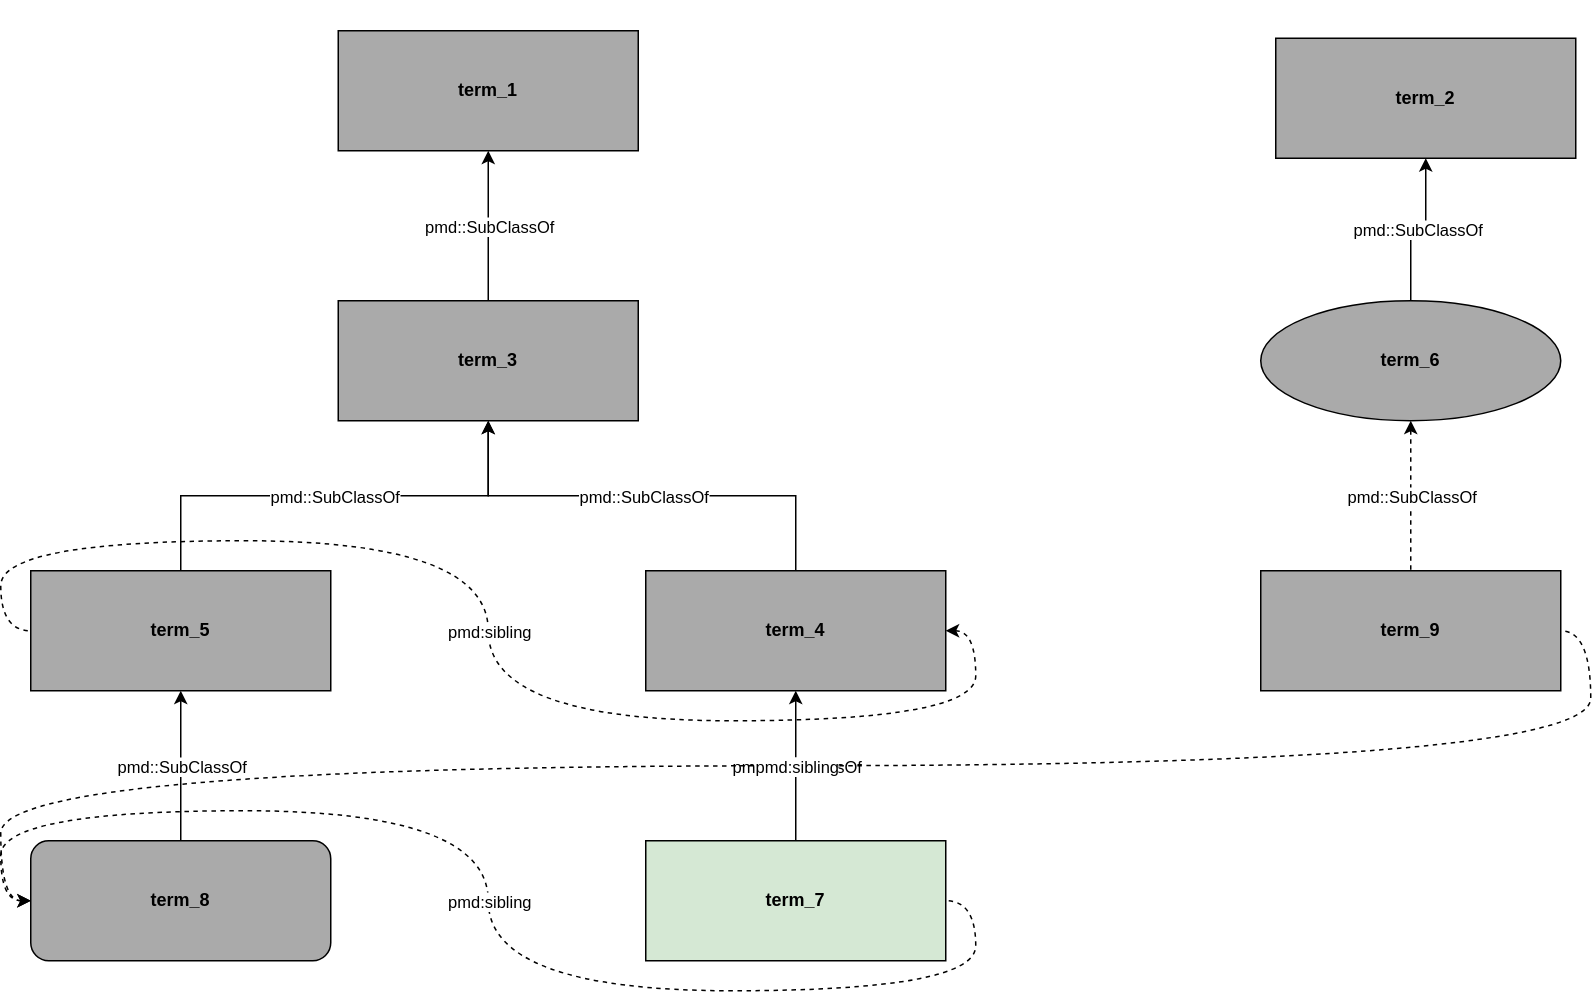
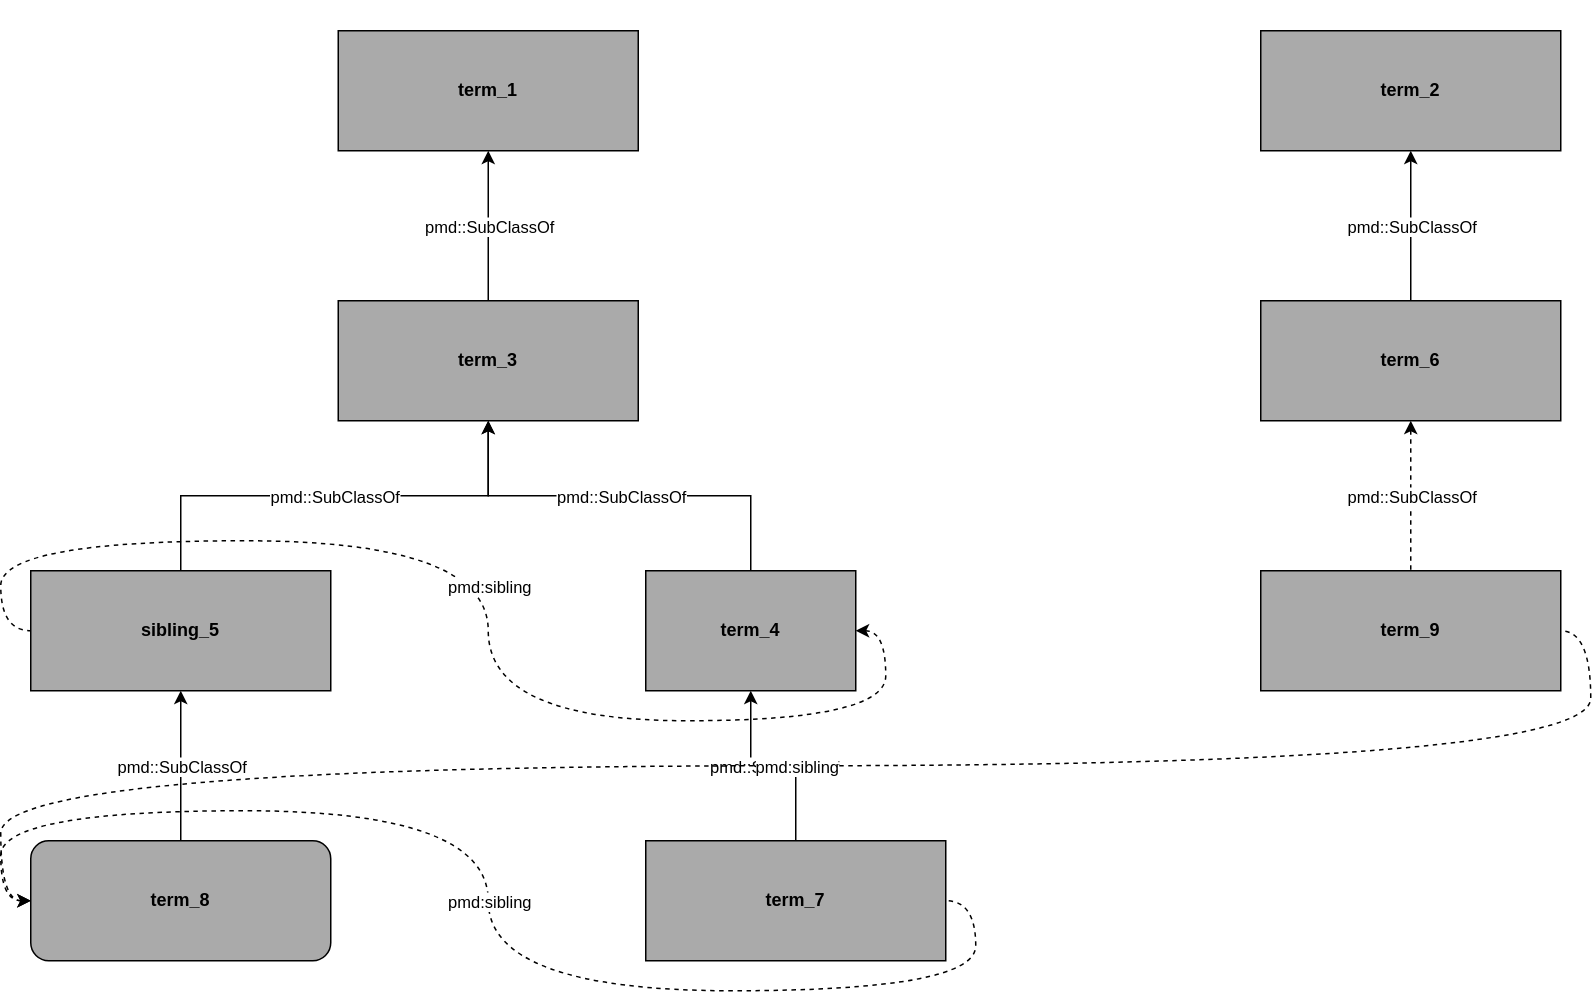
node "term_2": moved (1426, 98) -> (1411, 91)
node "term_6": shape ellipse -> rectangle
node "term_5": label "term_5" -> "sibling_5"
node "term_4": size 300x120 -> 210x120
node "term_7": fillcolor #d5e8d4 -> #aaaaaa
